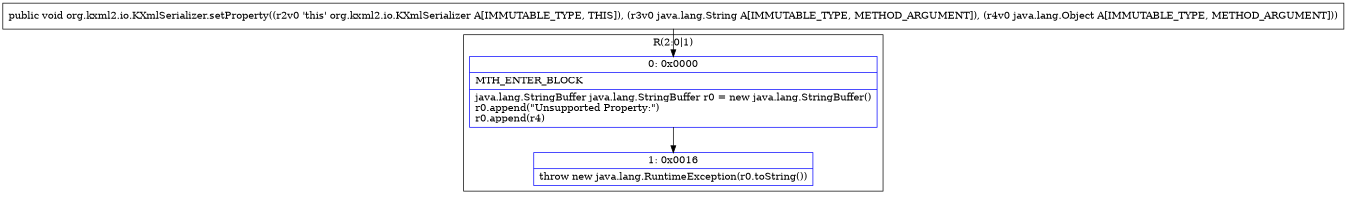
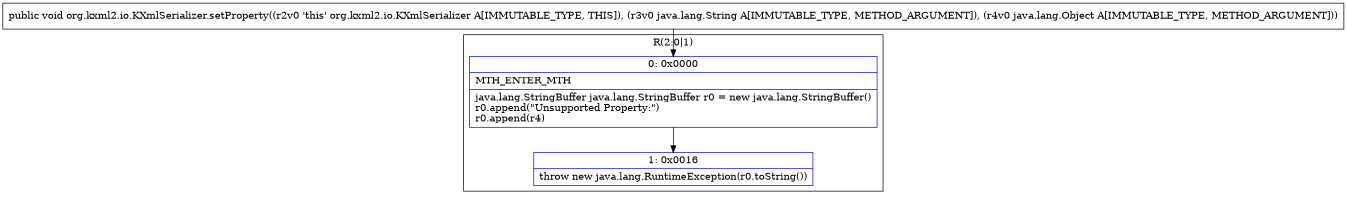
node "0: 0x0000": text "MTH_ENTER_BLOCK" -> "MTH_ENTER_MTH"
